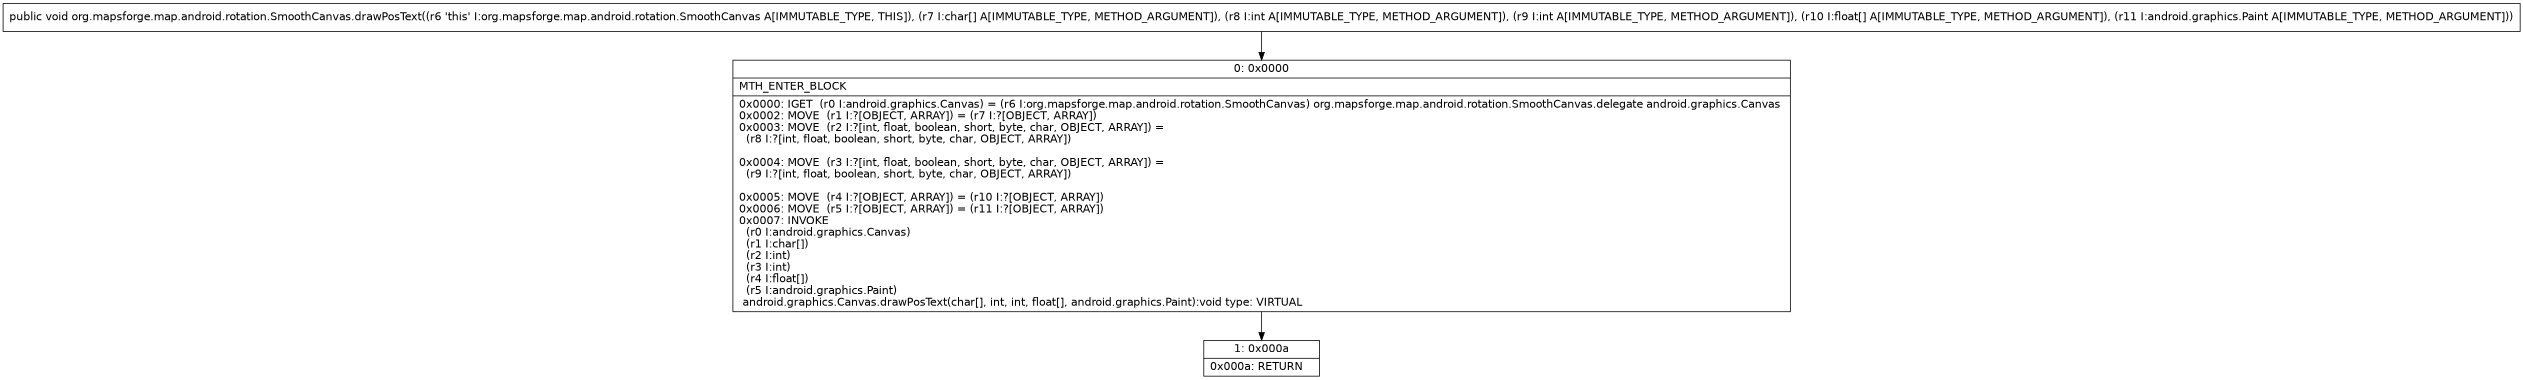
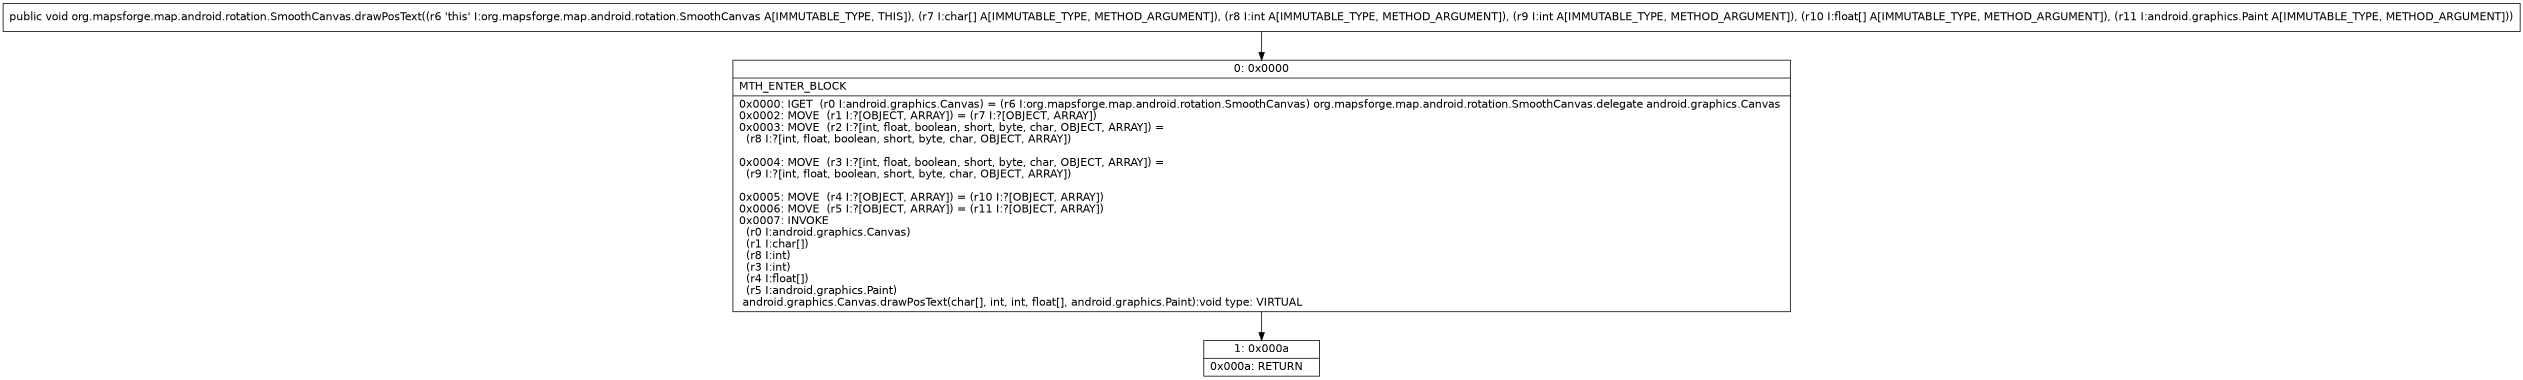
node "0: 0x0000": text "(r2 I:int)" -> "(r8 I:int)"
